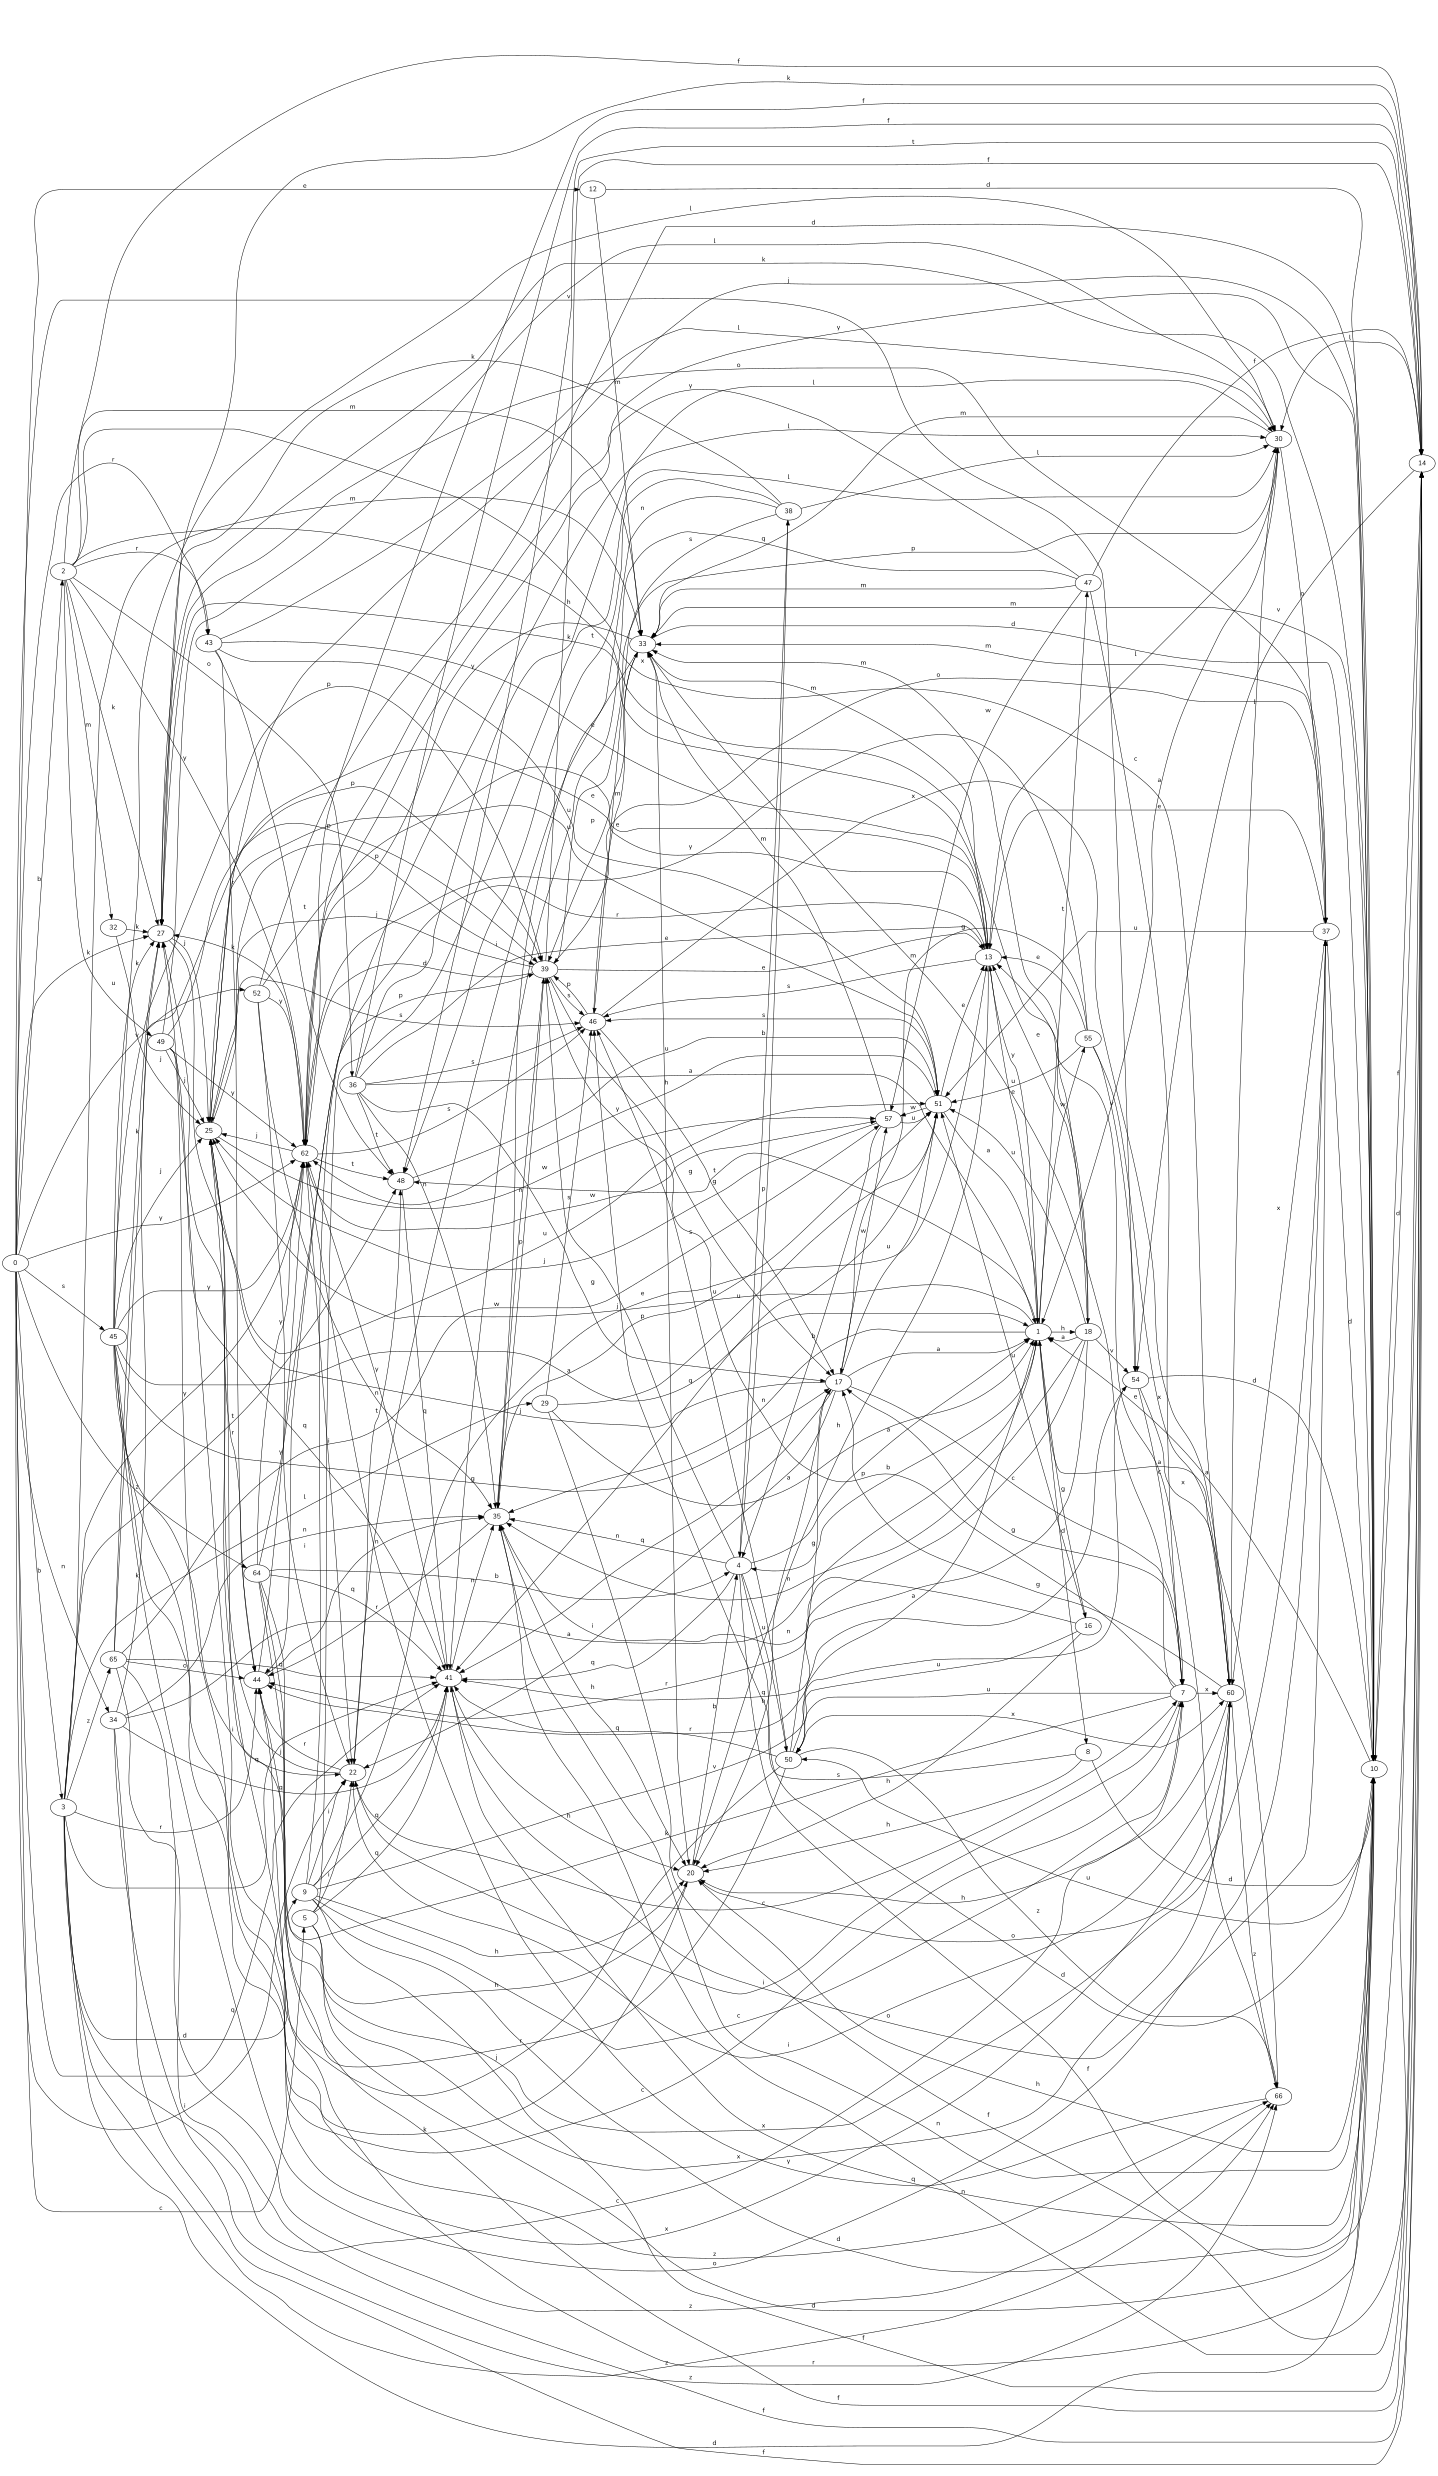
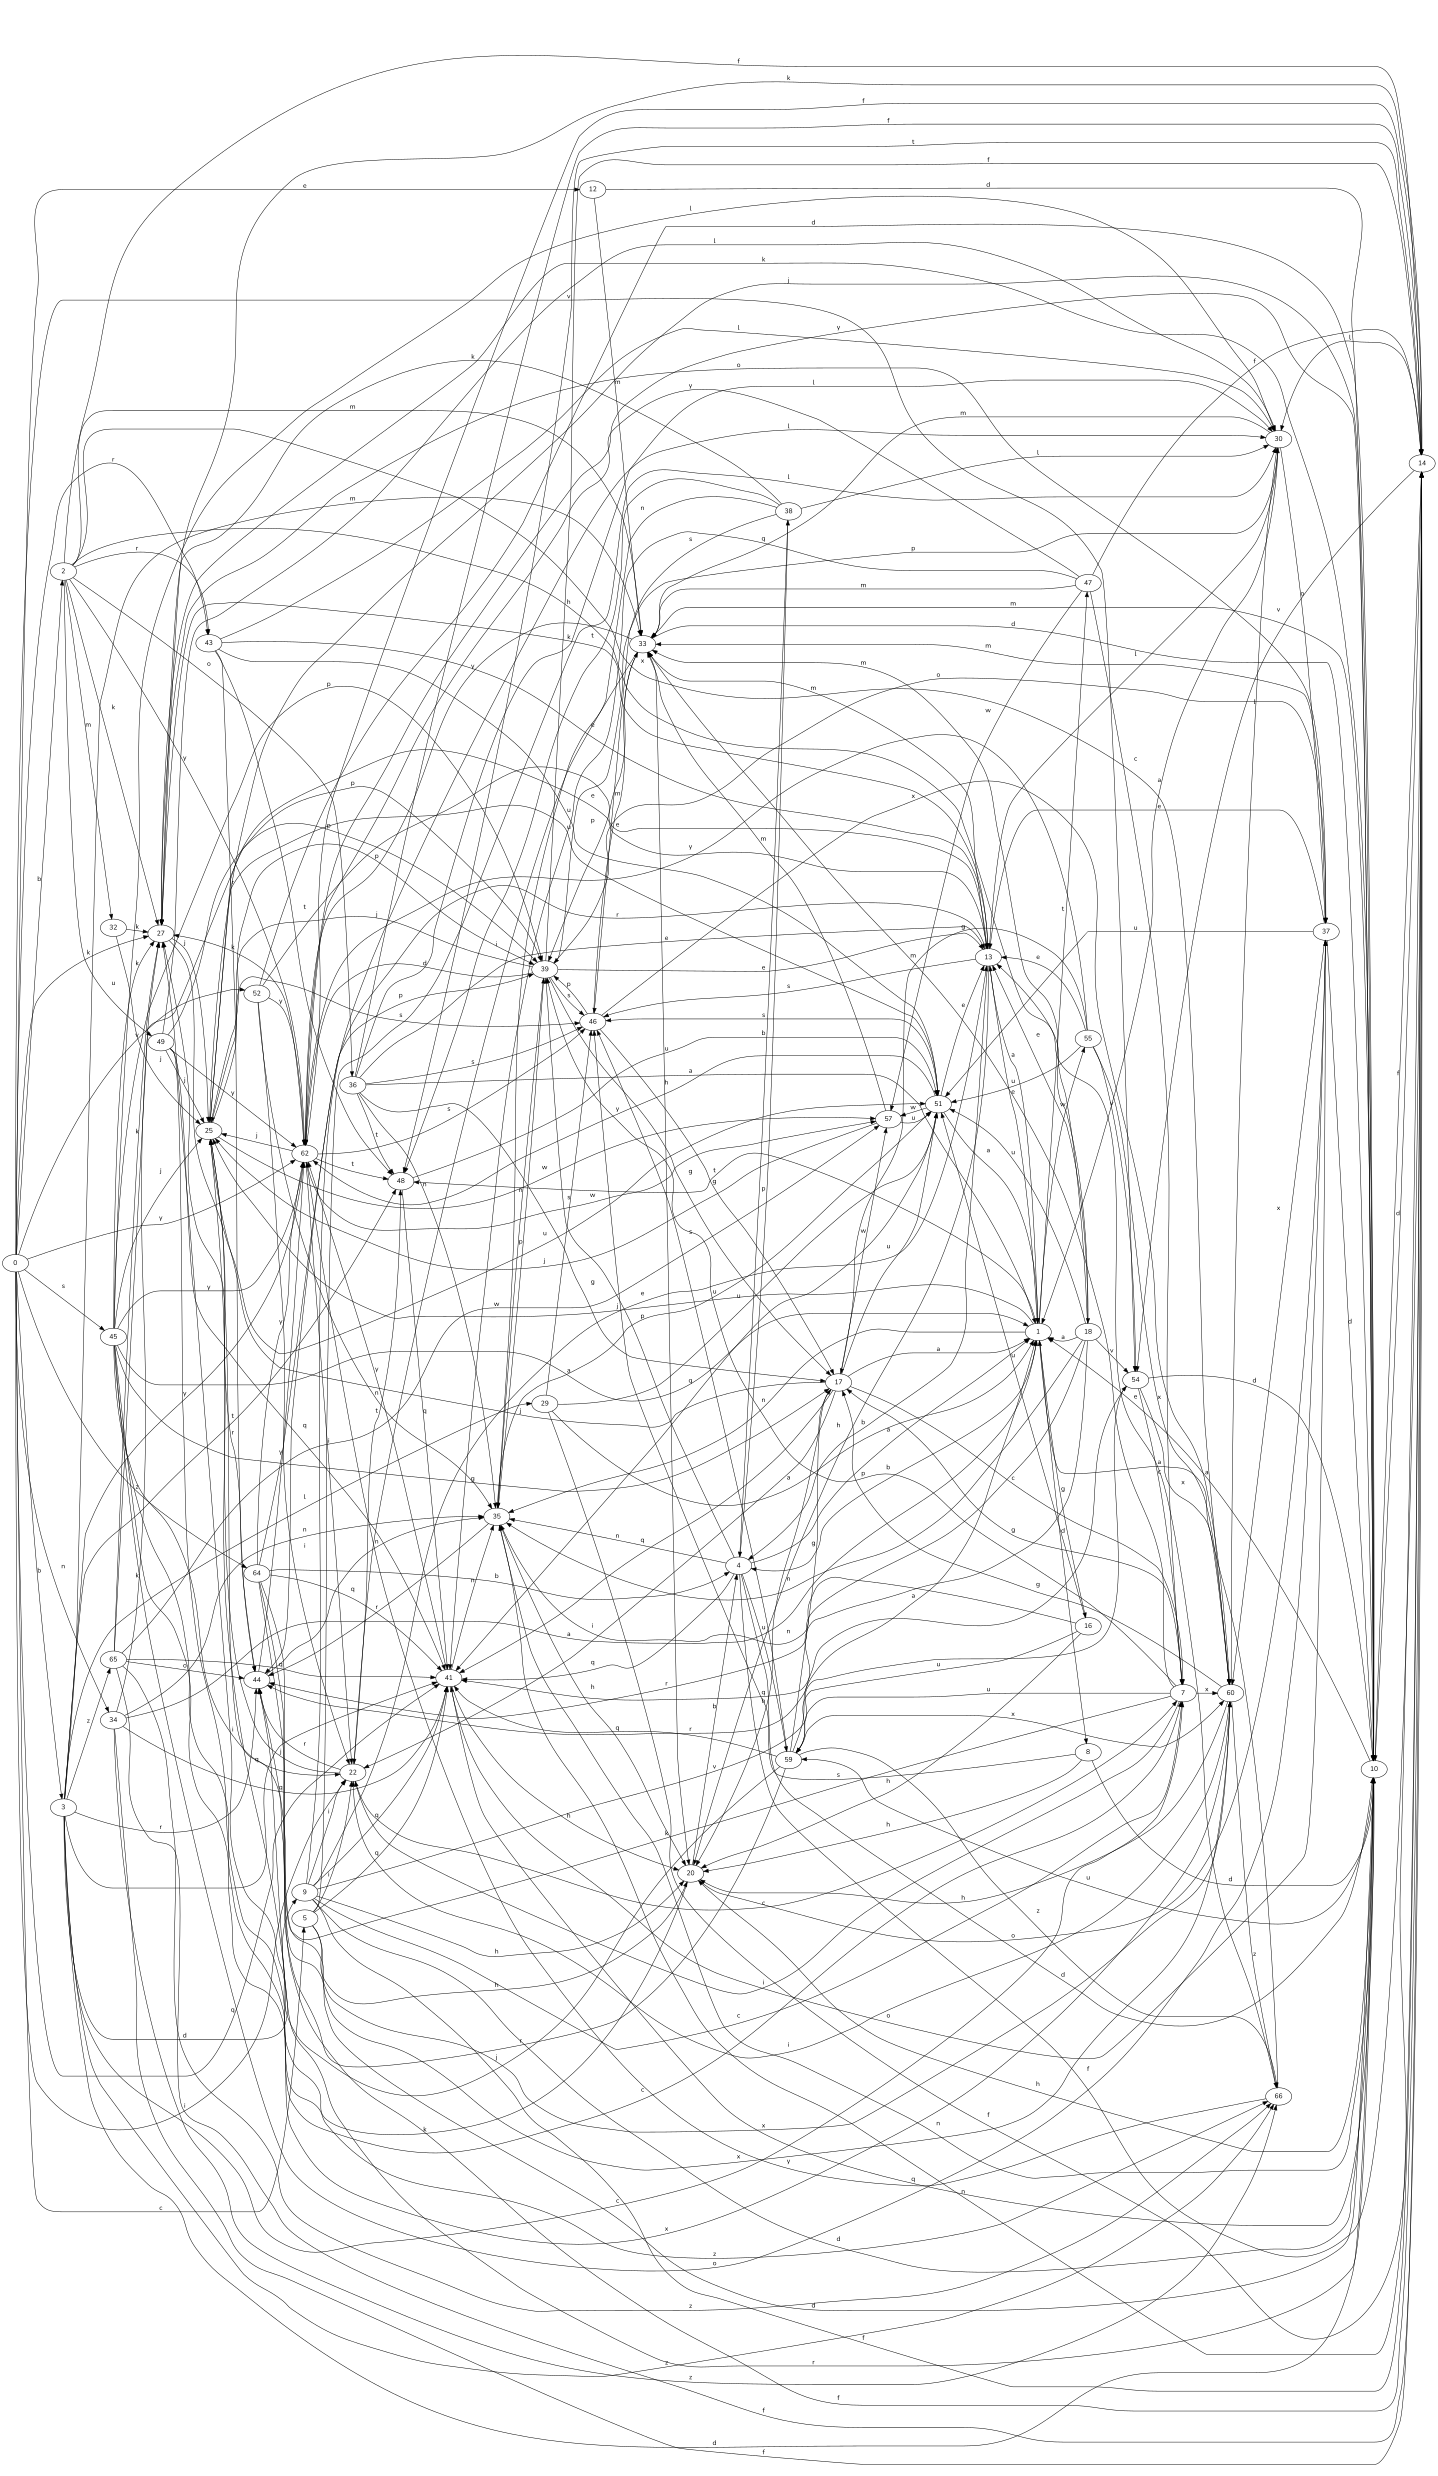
edge "13" -> "1": label "y" -> "a"
edge "57" -> "4": now "13" -> "4"
edge "1" -> "18": removed, label "h"
node "50": label "50" -> "59"
